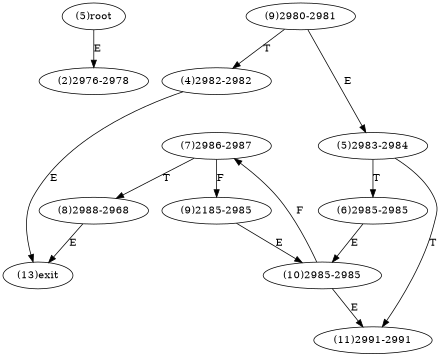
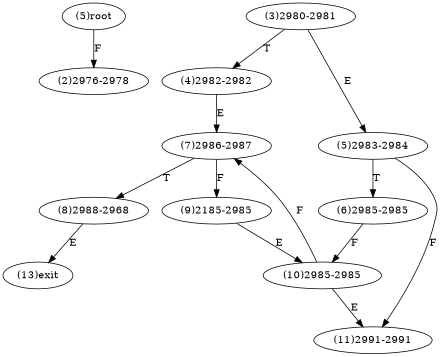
node "(9)2980-2981": label "(9)2980-2981" -> "(3)2980-2981"
edge "(5)root" -> "(2)2976-2978": label "E" -> "F"
edge "(4)2982-2982" -> "(13)exit": now "(4)2982-2982" -> "(7)2986-2987"
edge "(6)2985-2985" -> "(10)2985-2985": label "E" -> "F"
edge "(5)2983-2984" -> "(11)2991-2991": label "T" -> "F"
